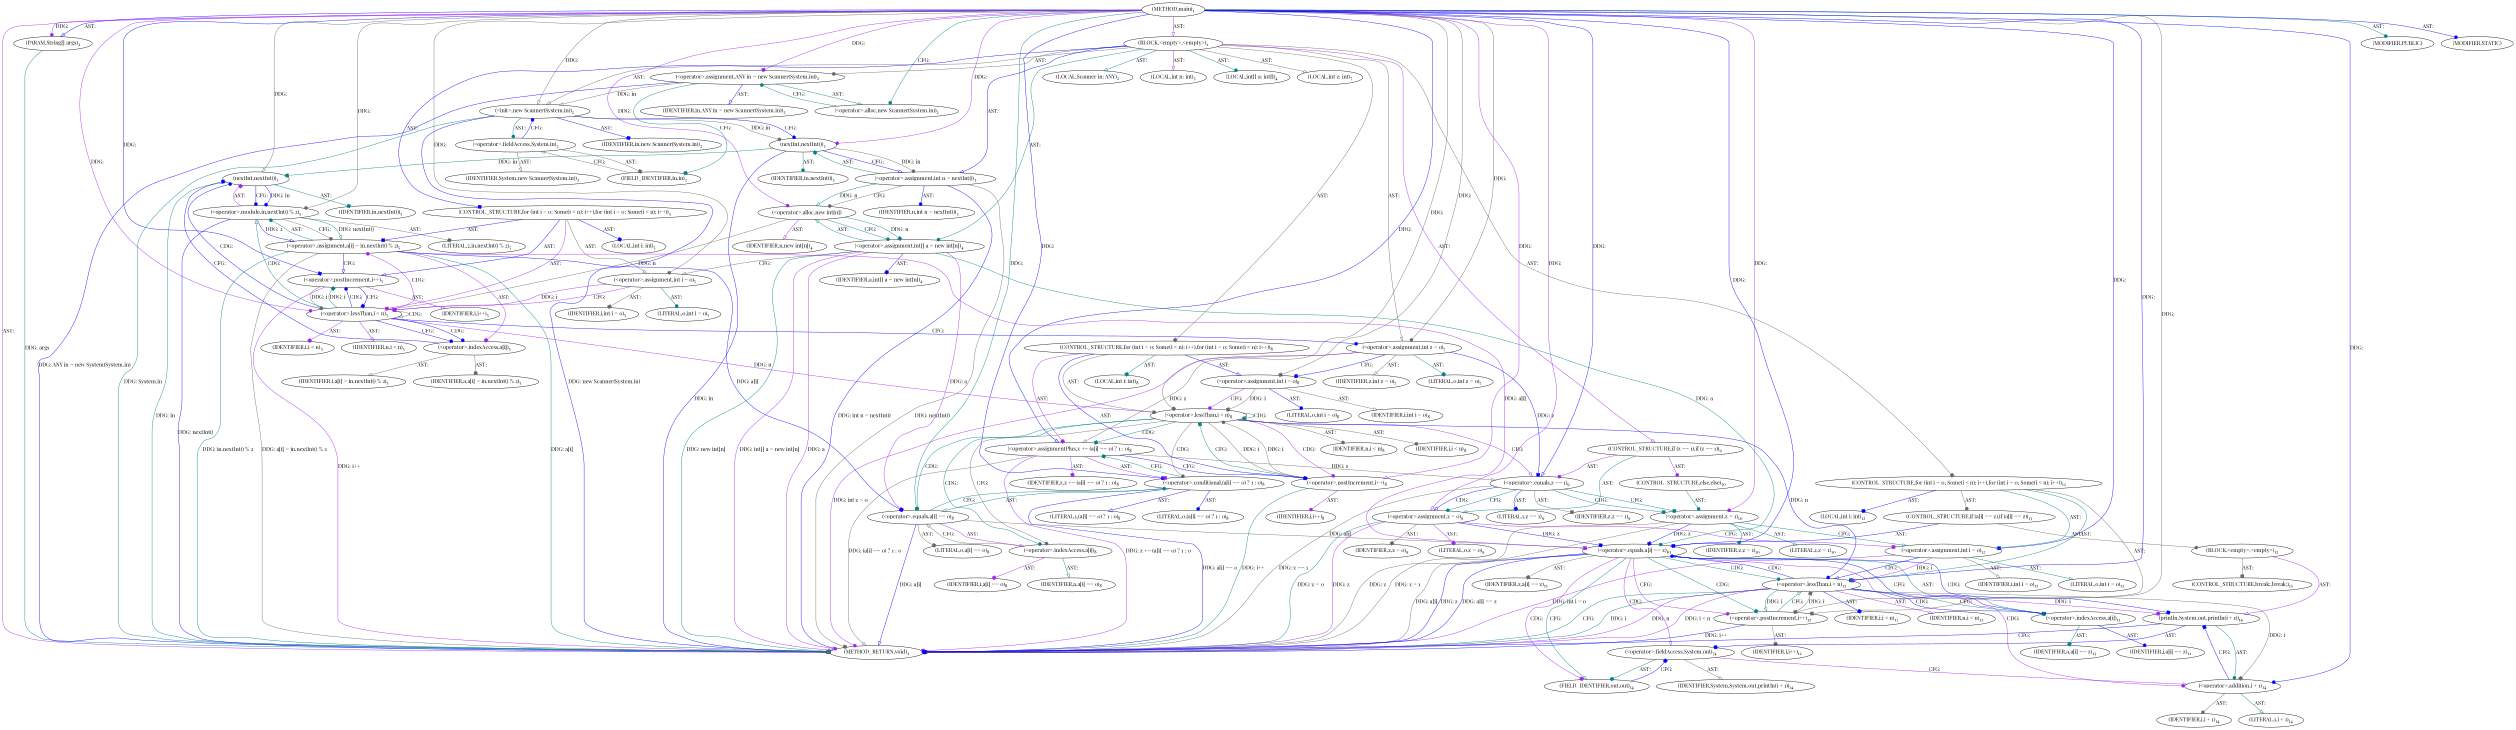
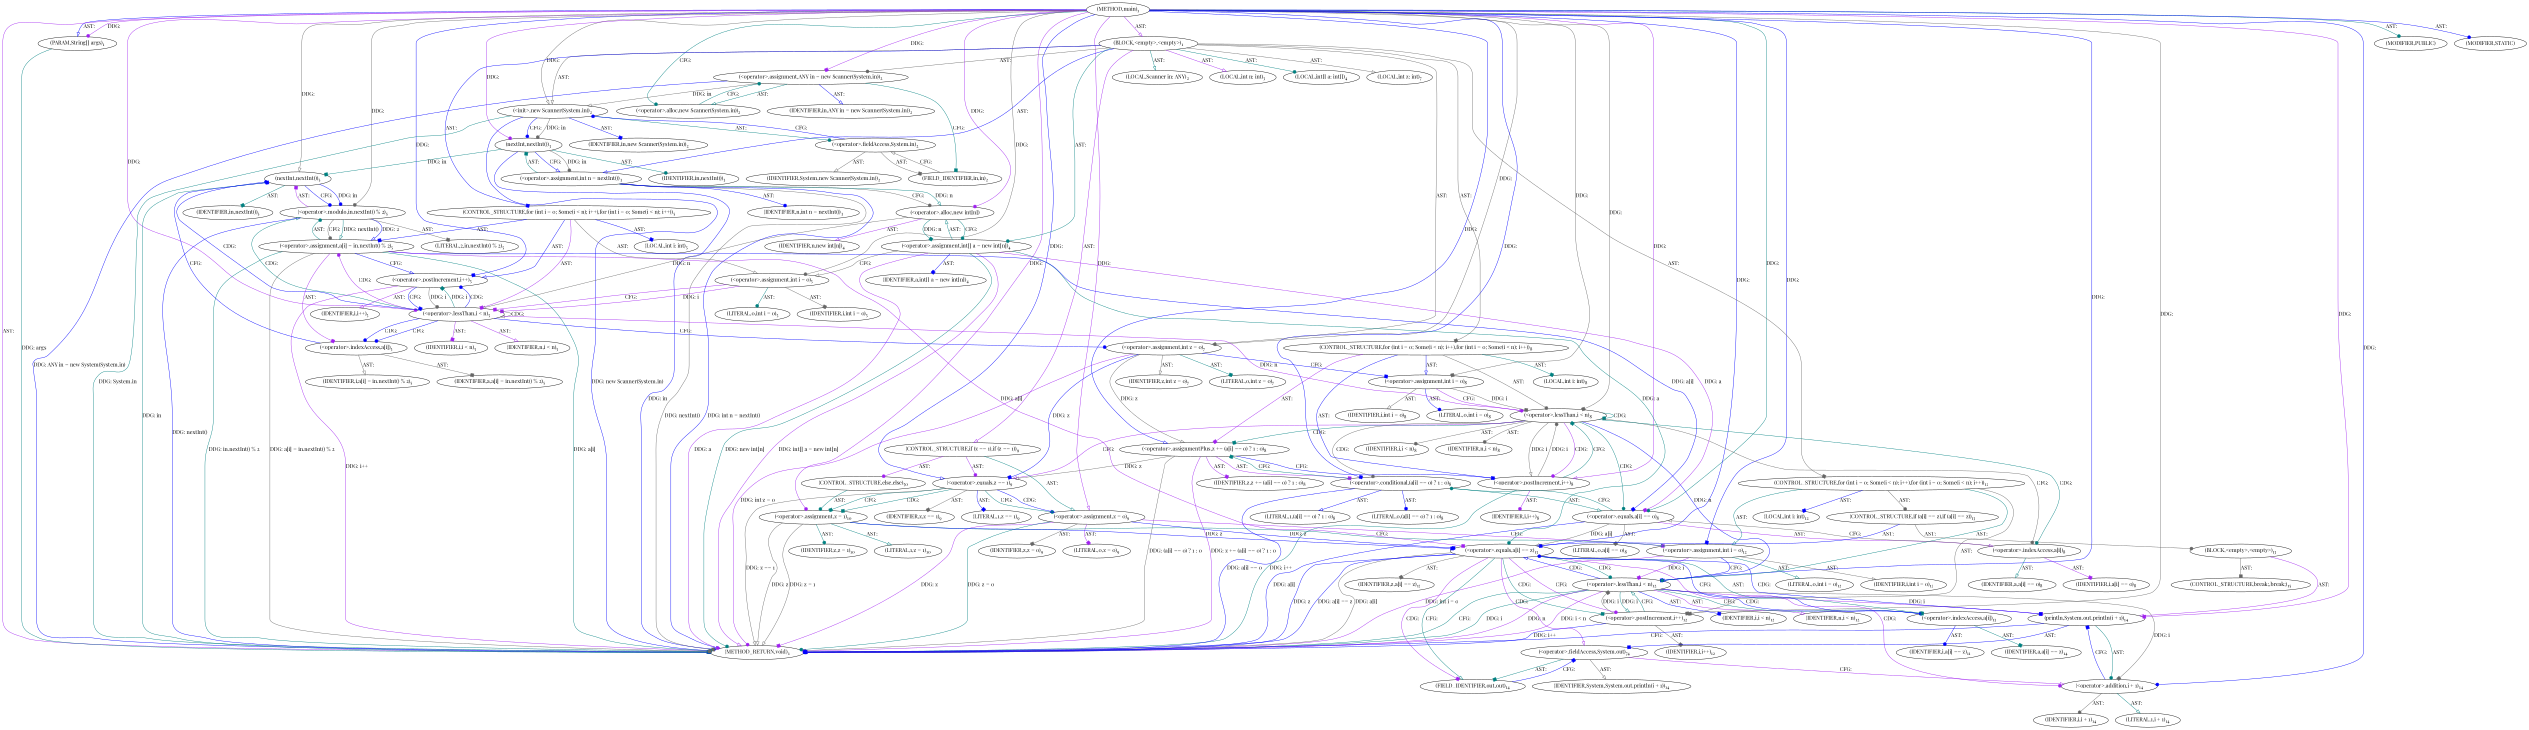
edge "(METHOD,main)" -> "(println,System.out.println(i + 1))": added, label "DDG:"
node "(<operator>.equals,a[i] == z)": text "63" -> "13"
node "(IDENTIFIER,a,a[i] == z)": text "13" -> "14"
